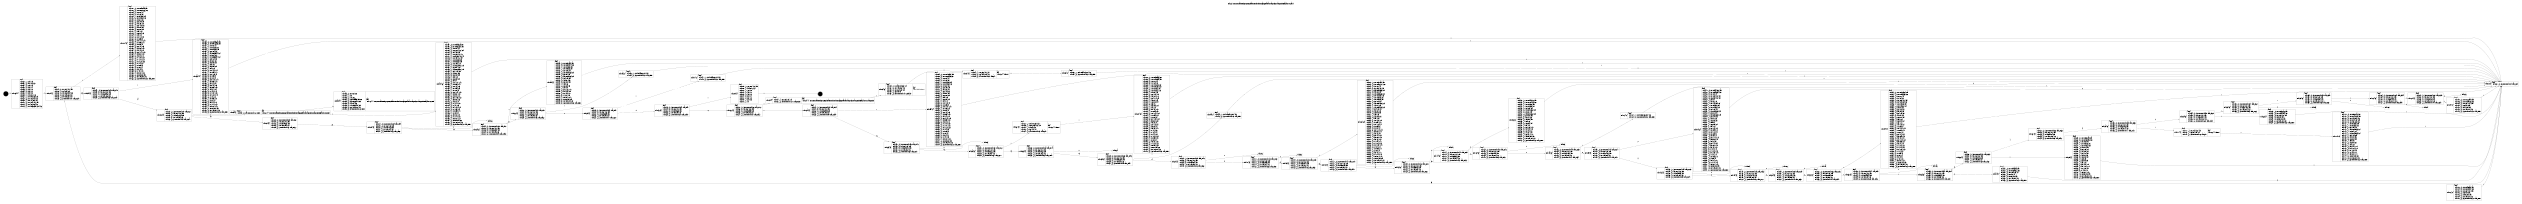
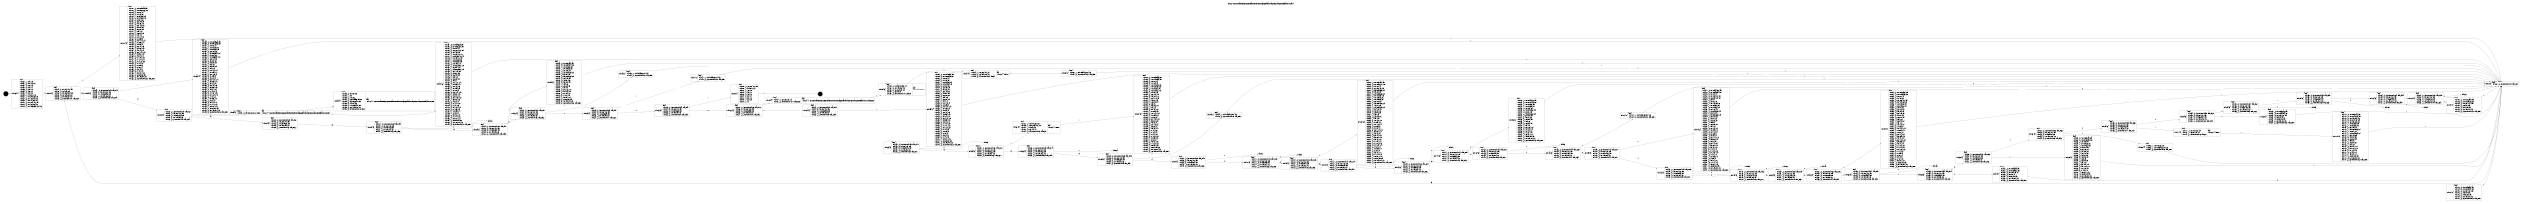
edge "0x40137a [25]" -> "0x401393 [25]": removed, label "16"
node "0x401ee6 [19]": added
